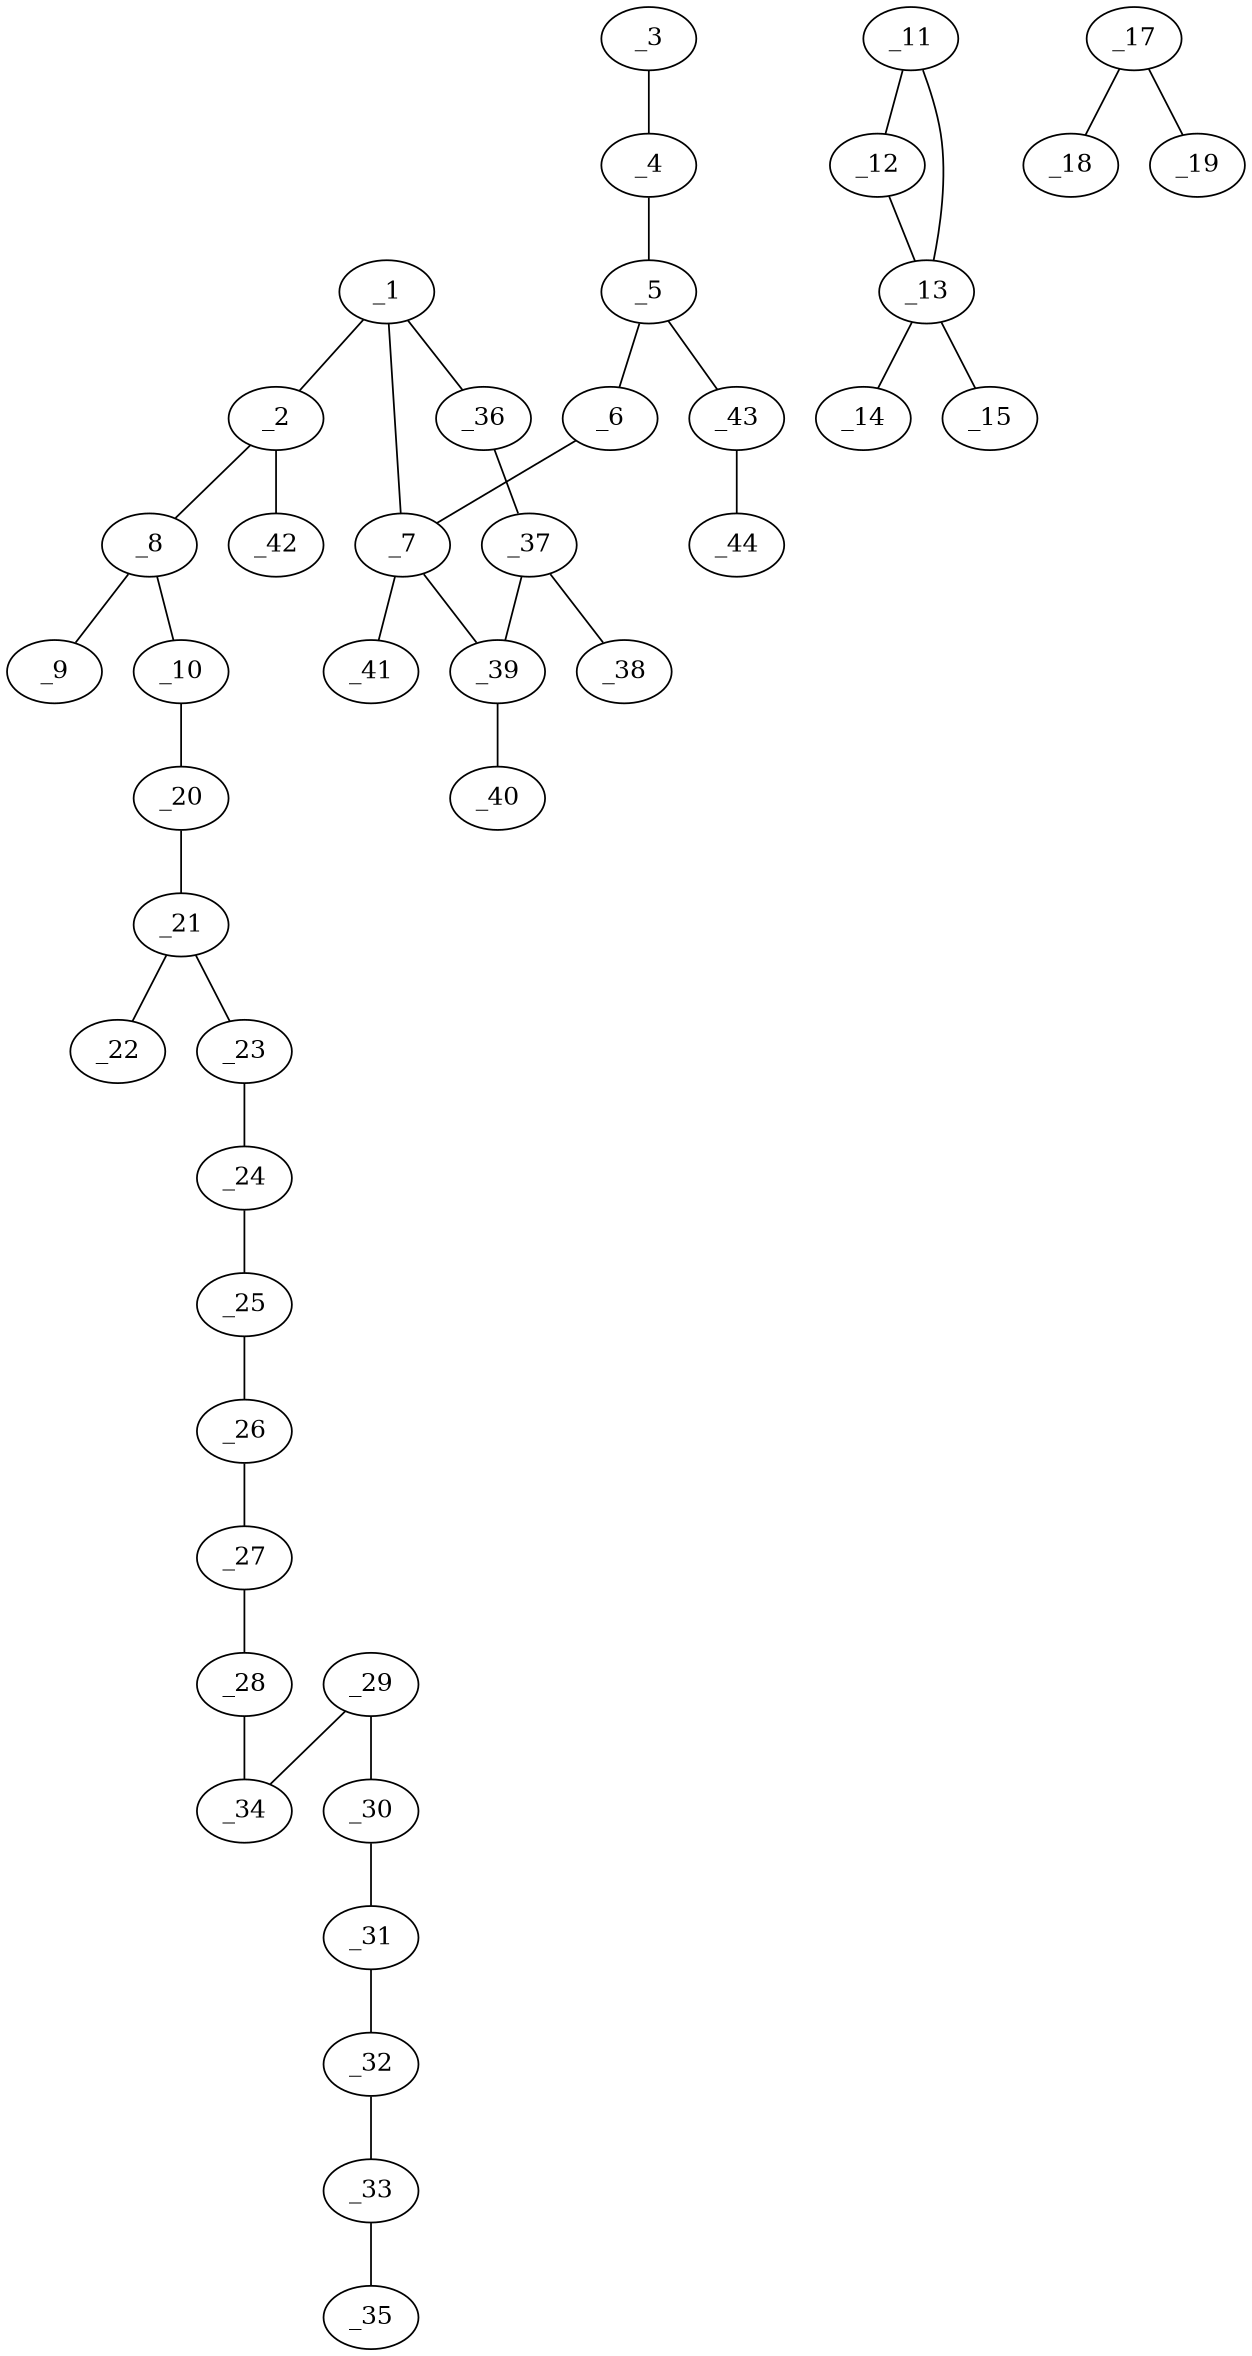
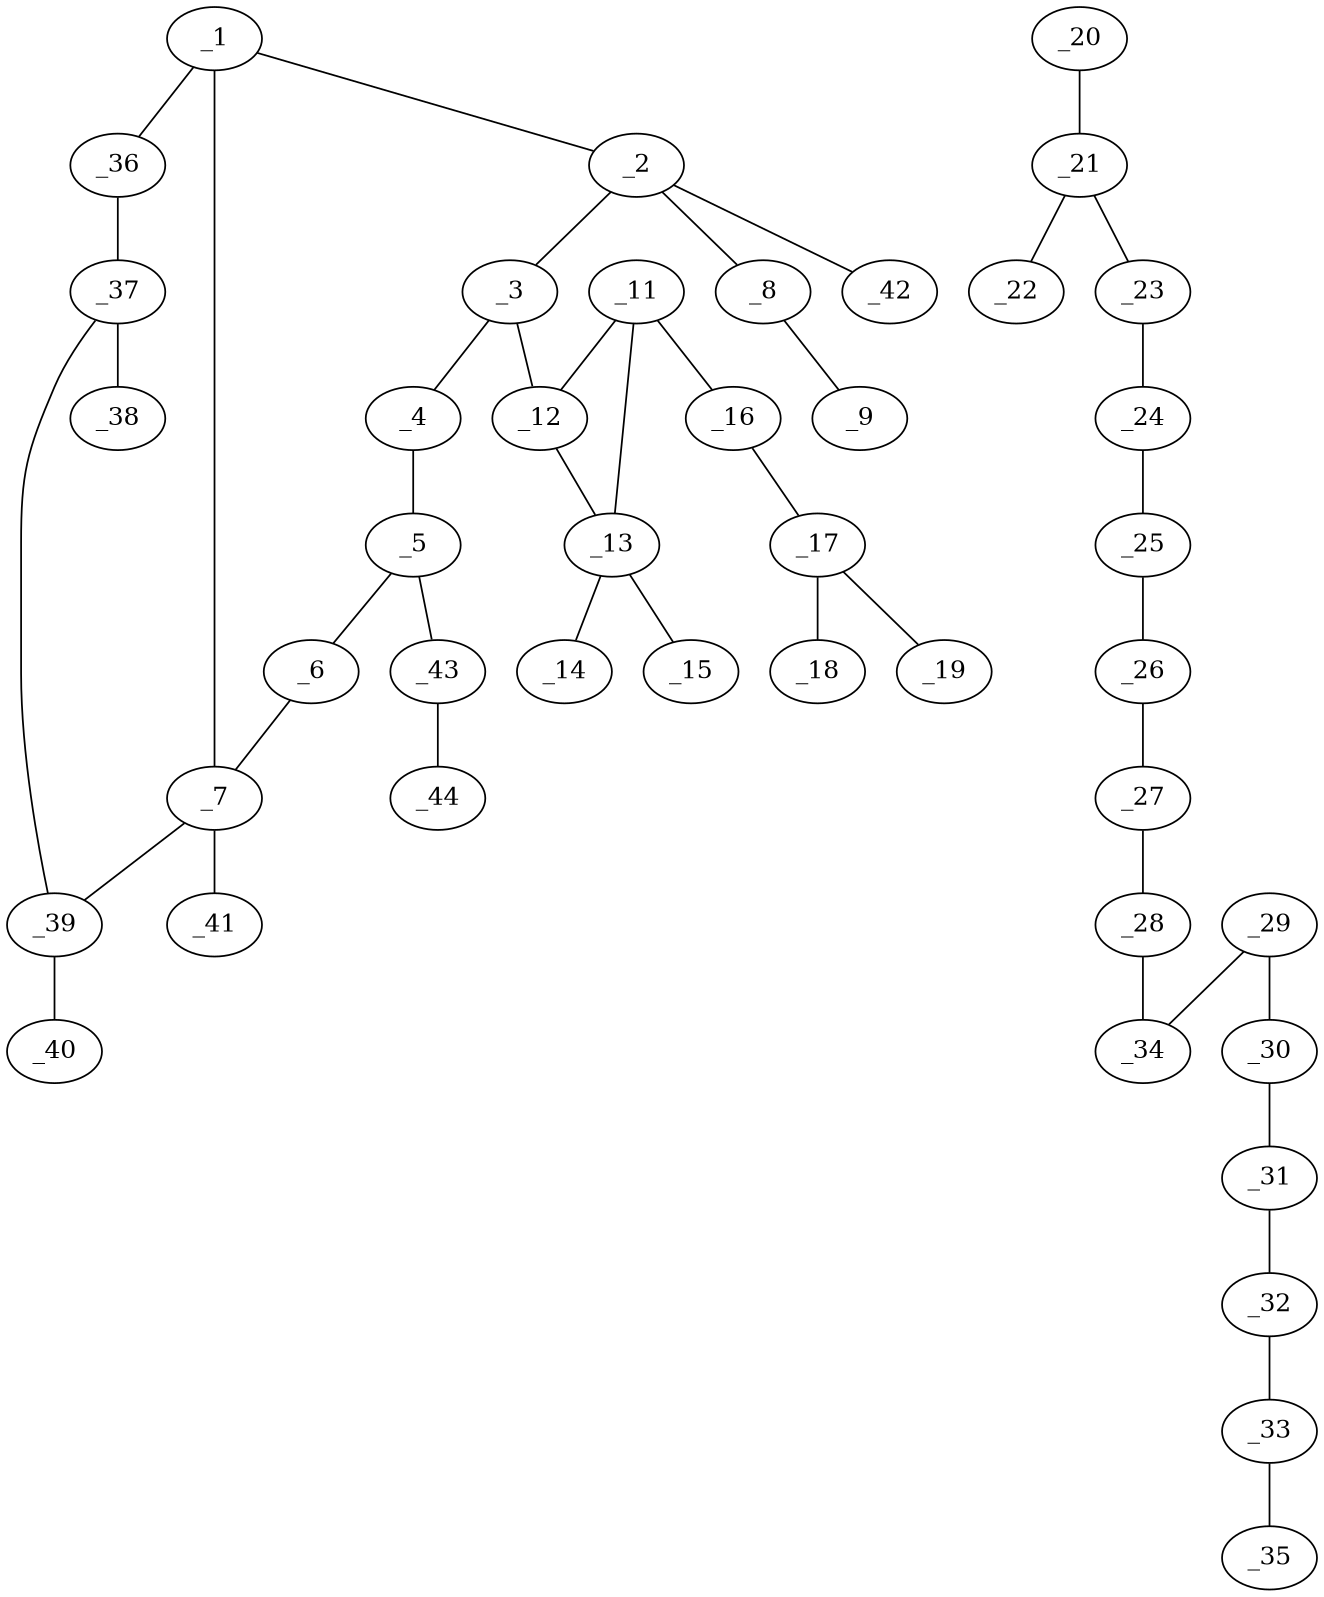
edge "_2" -- "_3": added
edge "_3" -- "_12": added
node "_16": added
node "_10": removed
